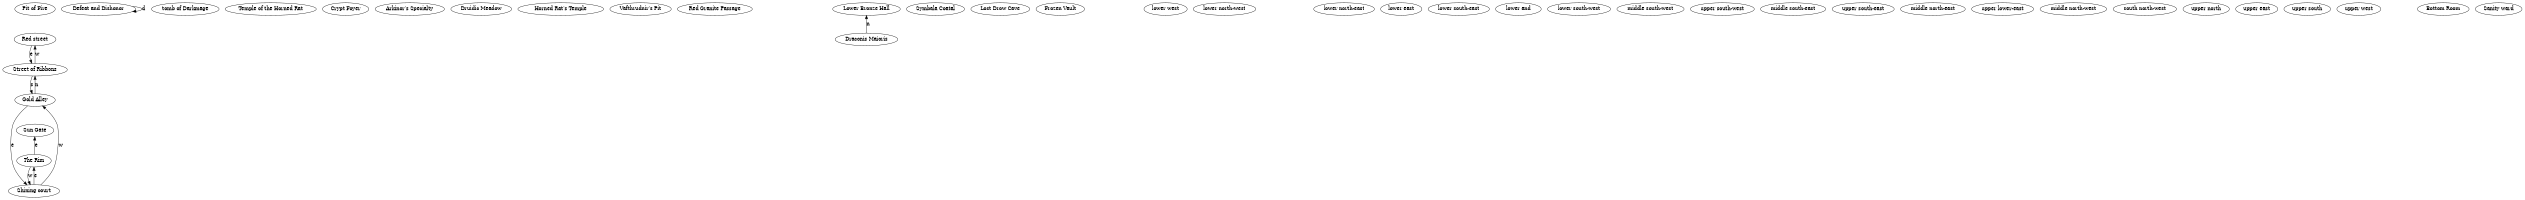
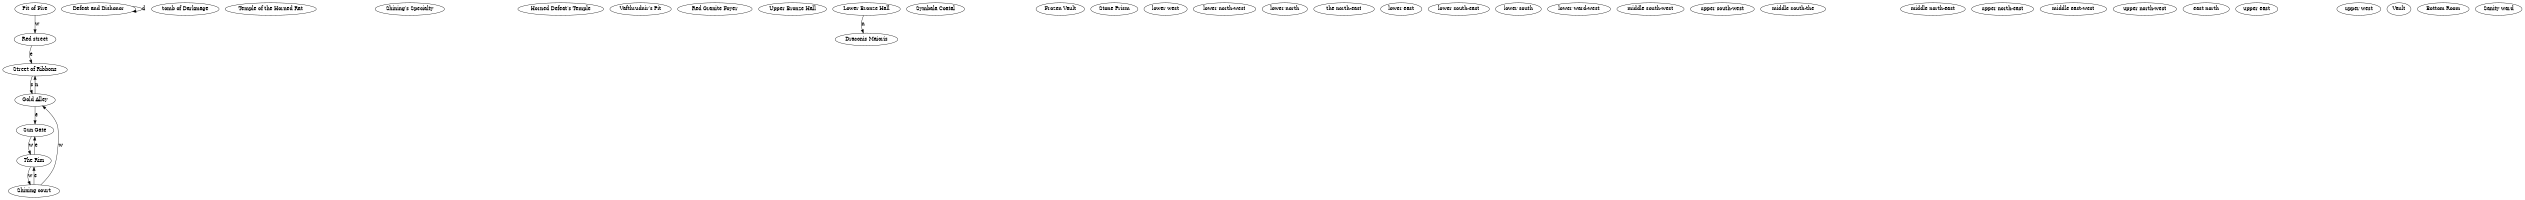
node "Crypt Foyer": removed
node "Arkinor's Specialty": label "Arkinor's Specialty" -> "Shining's Specialty"
node "Druidic Meadow": removed
node "Horned Rat's Temple": label "Horned Rat's Temple" -> "Horned Defeat's Temple"
node "Red Granite Passage": label "Red Granite Passage" -> "Red Granite Foyer"
node "Upper Bronze Hall": added
node "Lost Drow Cave": removed
node "Stone Prism": added
node "lower north": added
node "lower north-east": label "lower north-east" -> "the north-east"
node "lower and": label "lower and" -> "lower south"
node "lower south-west": label "lower south-west" -> "lower ward-west"
node "middle south-east": label "middle south-east" -> "middle south-the"
node "upper south-east": removed
node "upper lower-east": label "upper lower-east" -> "upper north-east"
node "middle north-west": label "middle north-west" -> "middle east-west"
node "south north-west": label "south north-west" -> "upper north-west"
node "upper north": label "upper north" -> "east north"
node "upper south": removed
node "Vault": added
edge "Draconis Maioris" -> "Lower Bronze Hall": reversed
edge "Street of Ribbons" -> "Red street": now "Pit of Fire" -> "Red street"
edge "Gold Alley" -> "Shining court": now "Gold Alley" -> "Sun Gate"
edge "Sun Gate" -> "The Rim": added, label "w"
